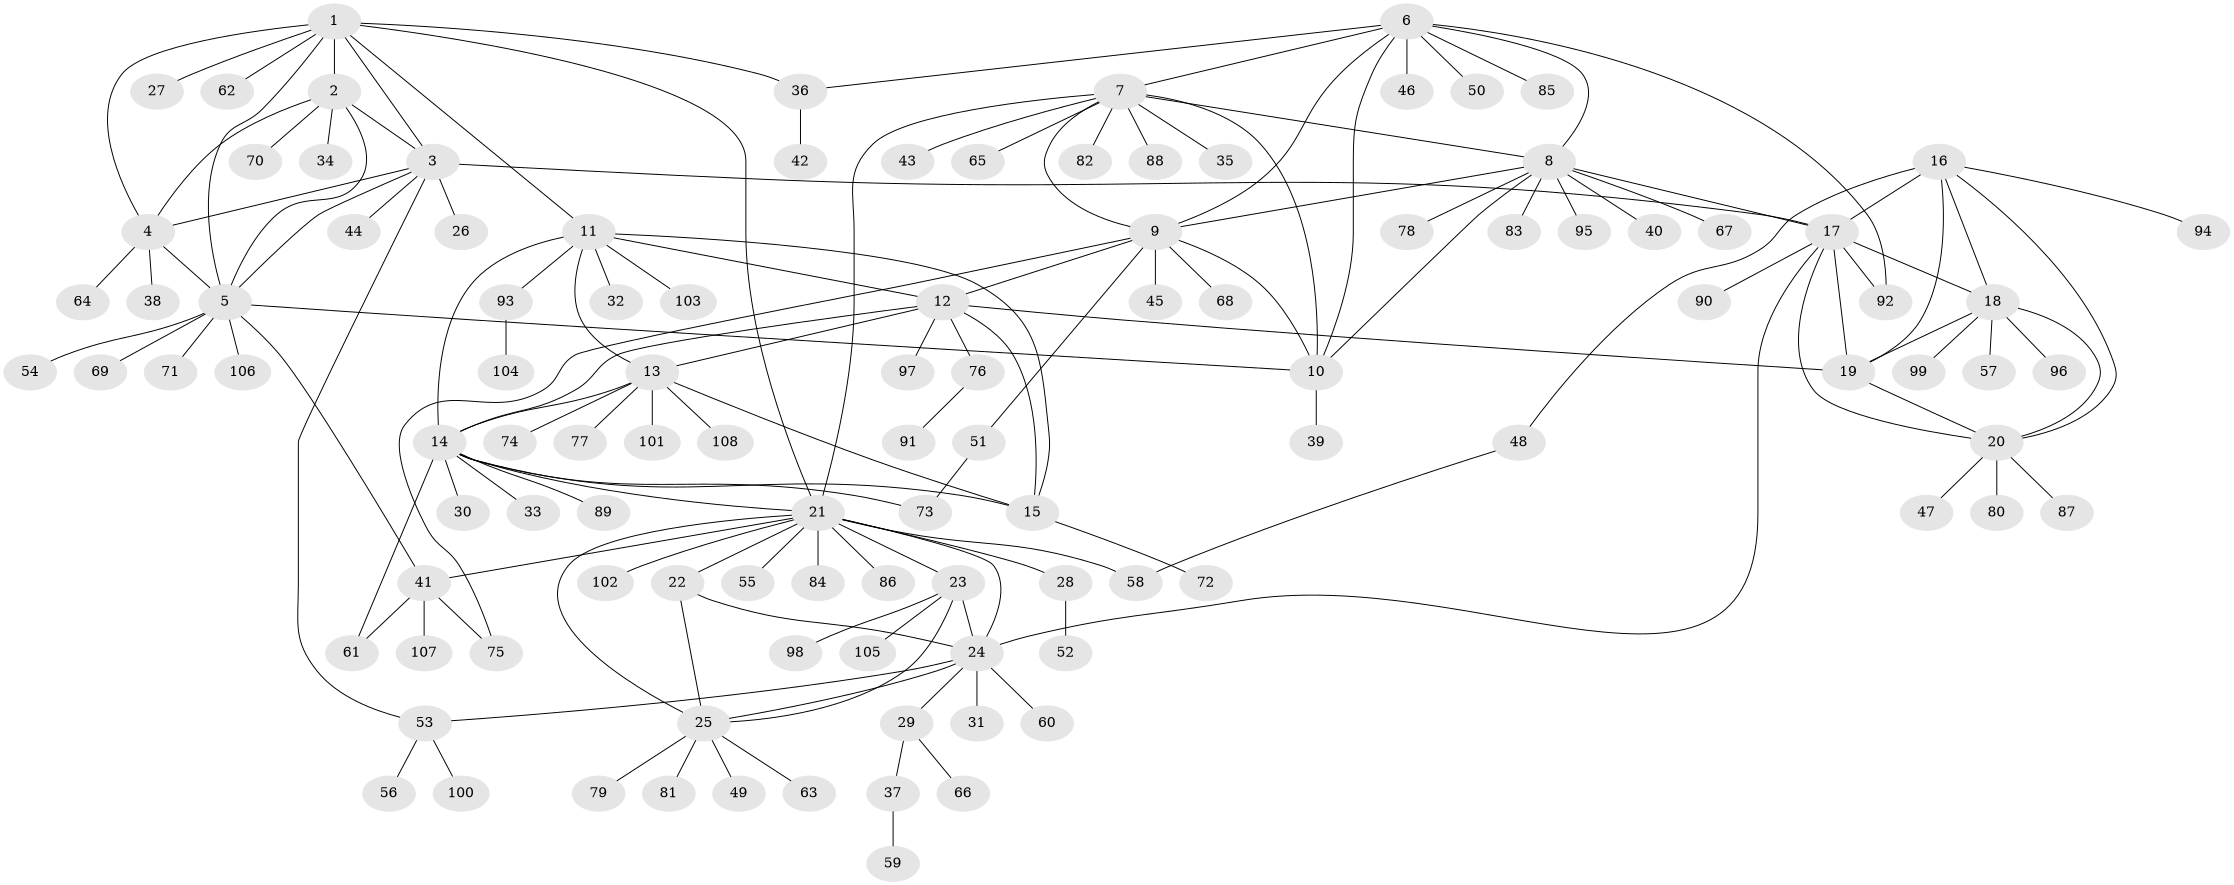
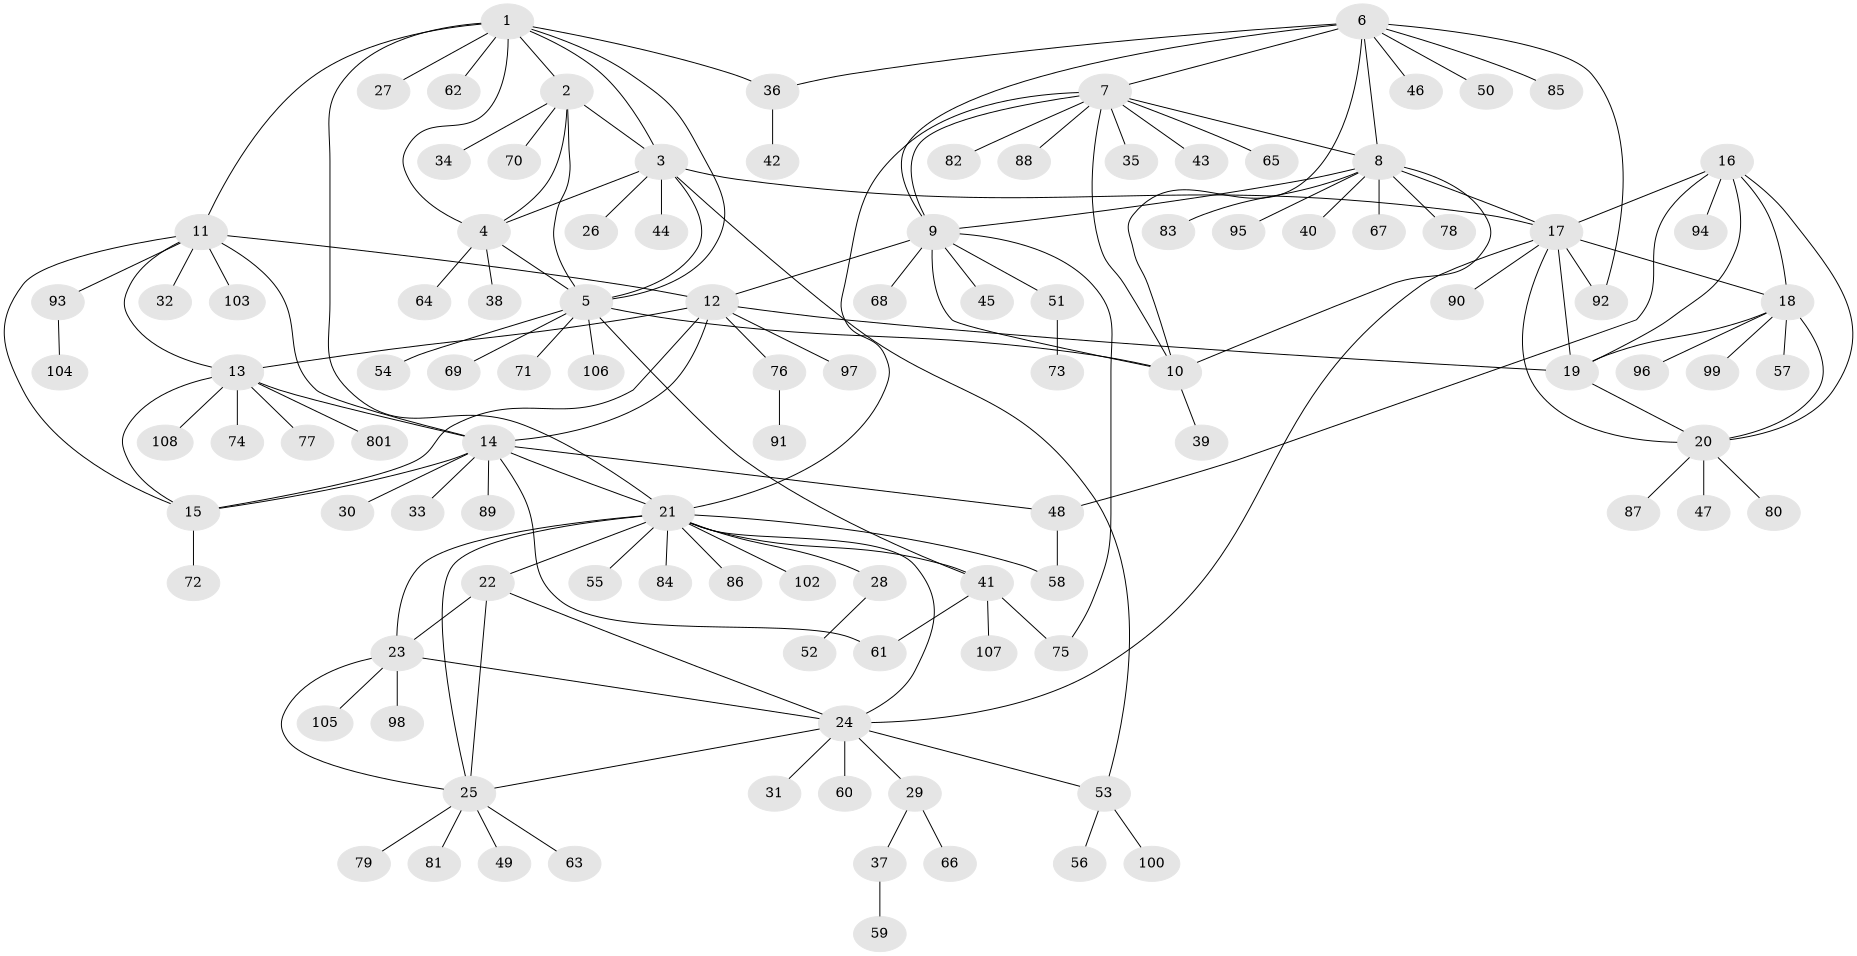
node "101": label "101" -> "801"
edge "14" -- "73": now "14" -- "48"
edge "22" -- "23": added
